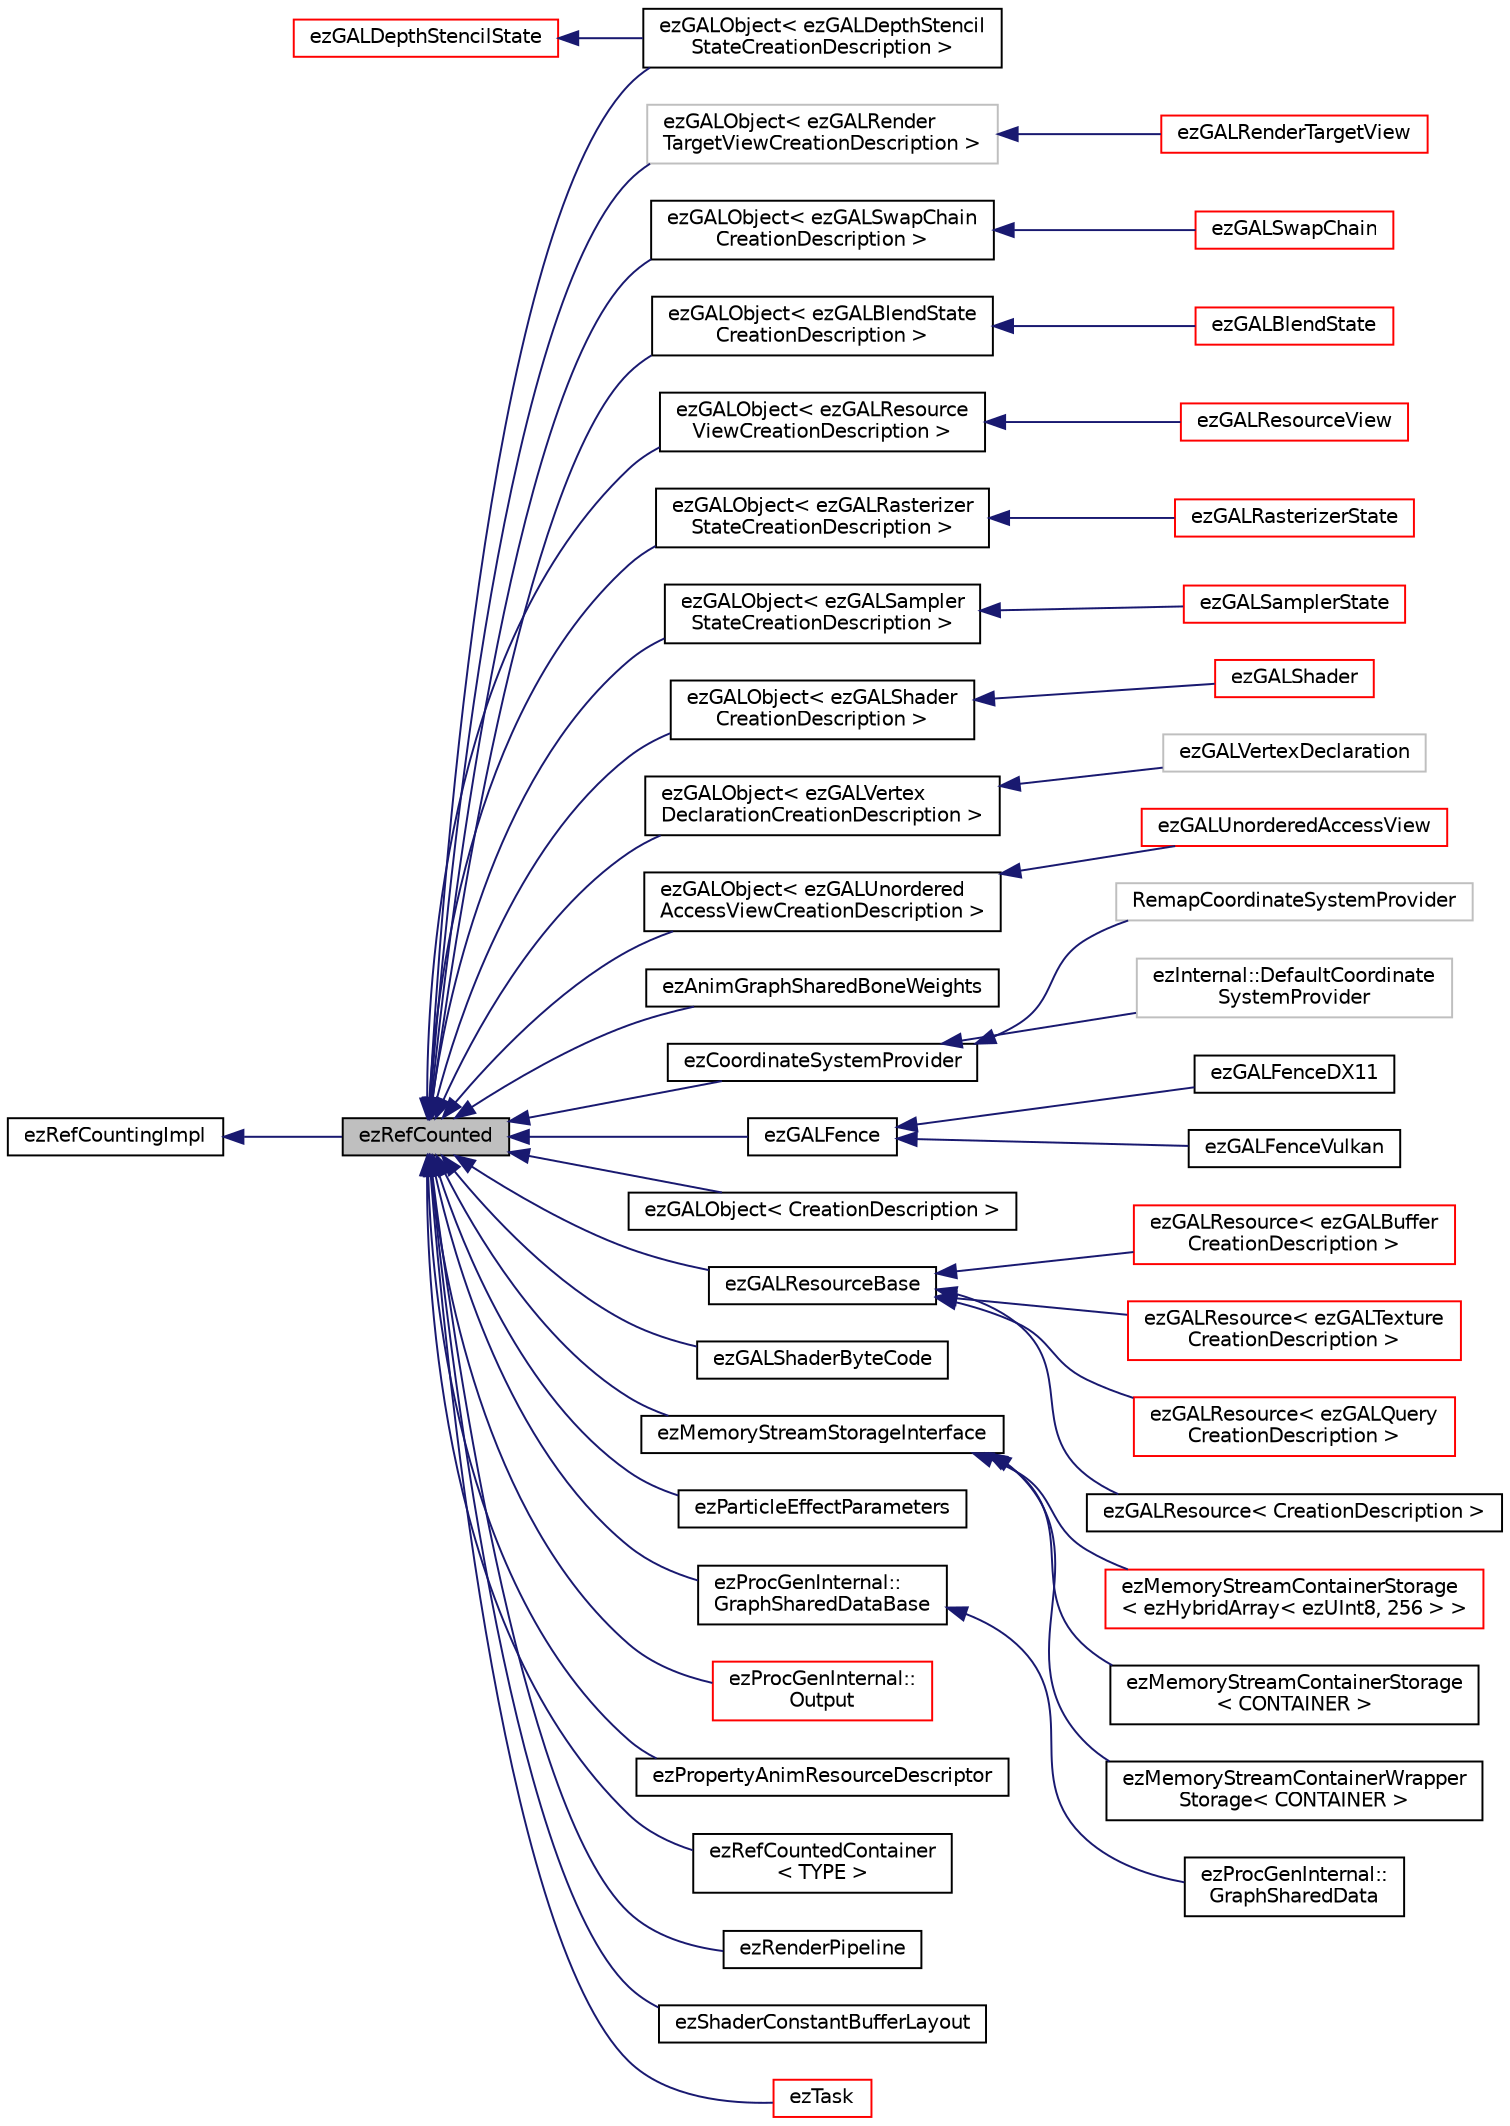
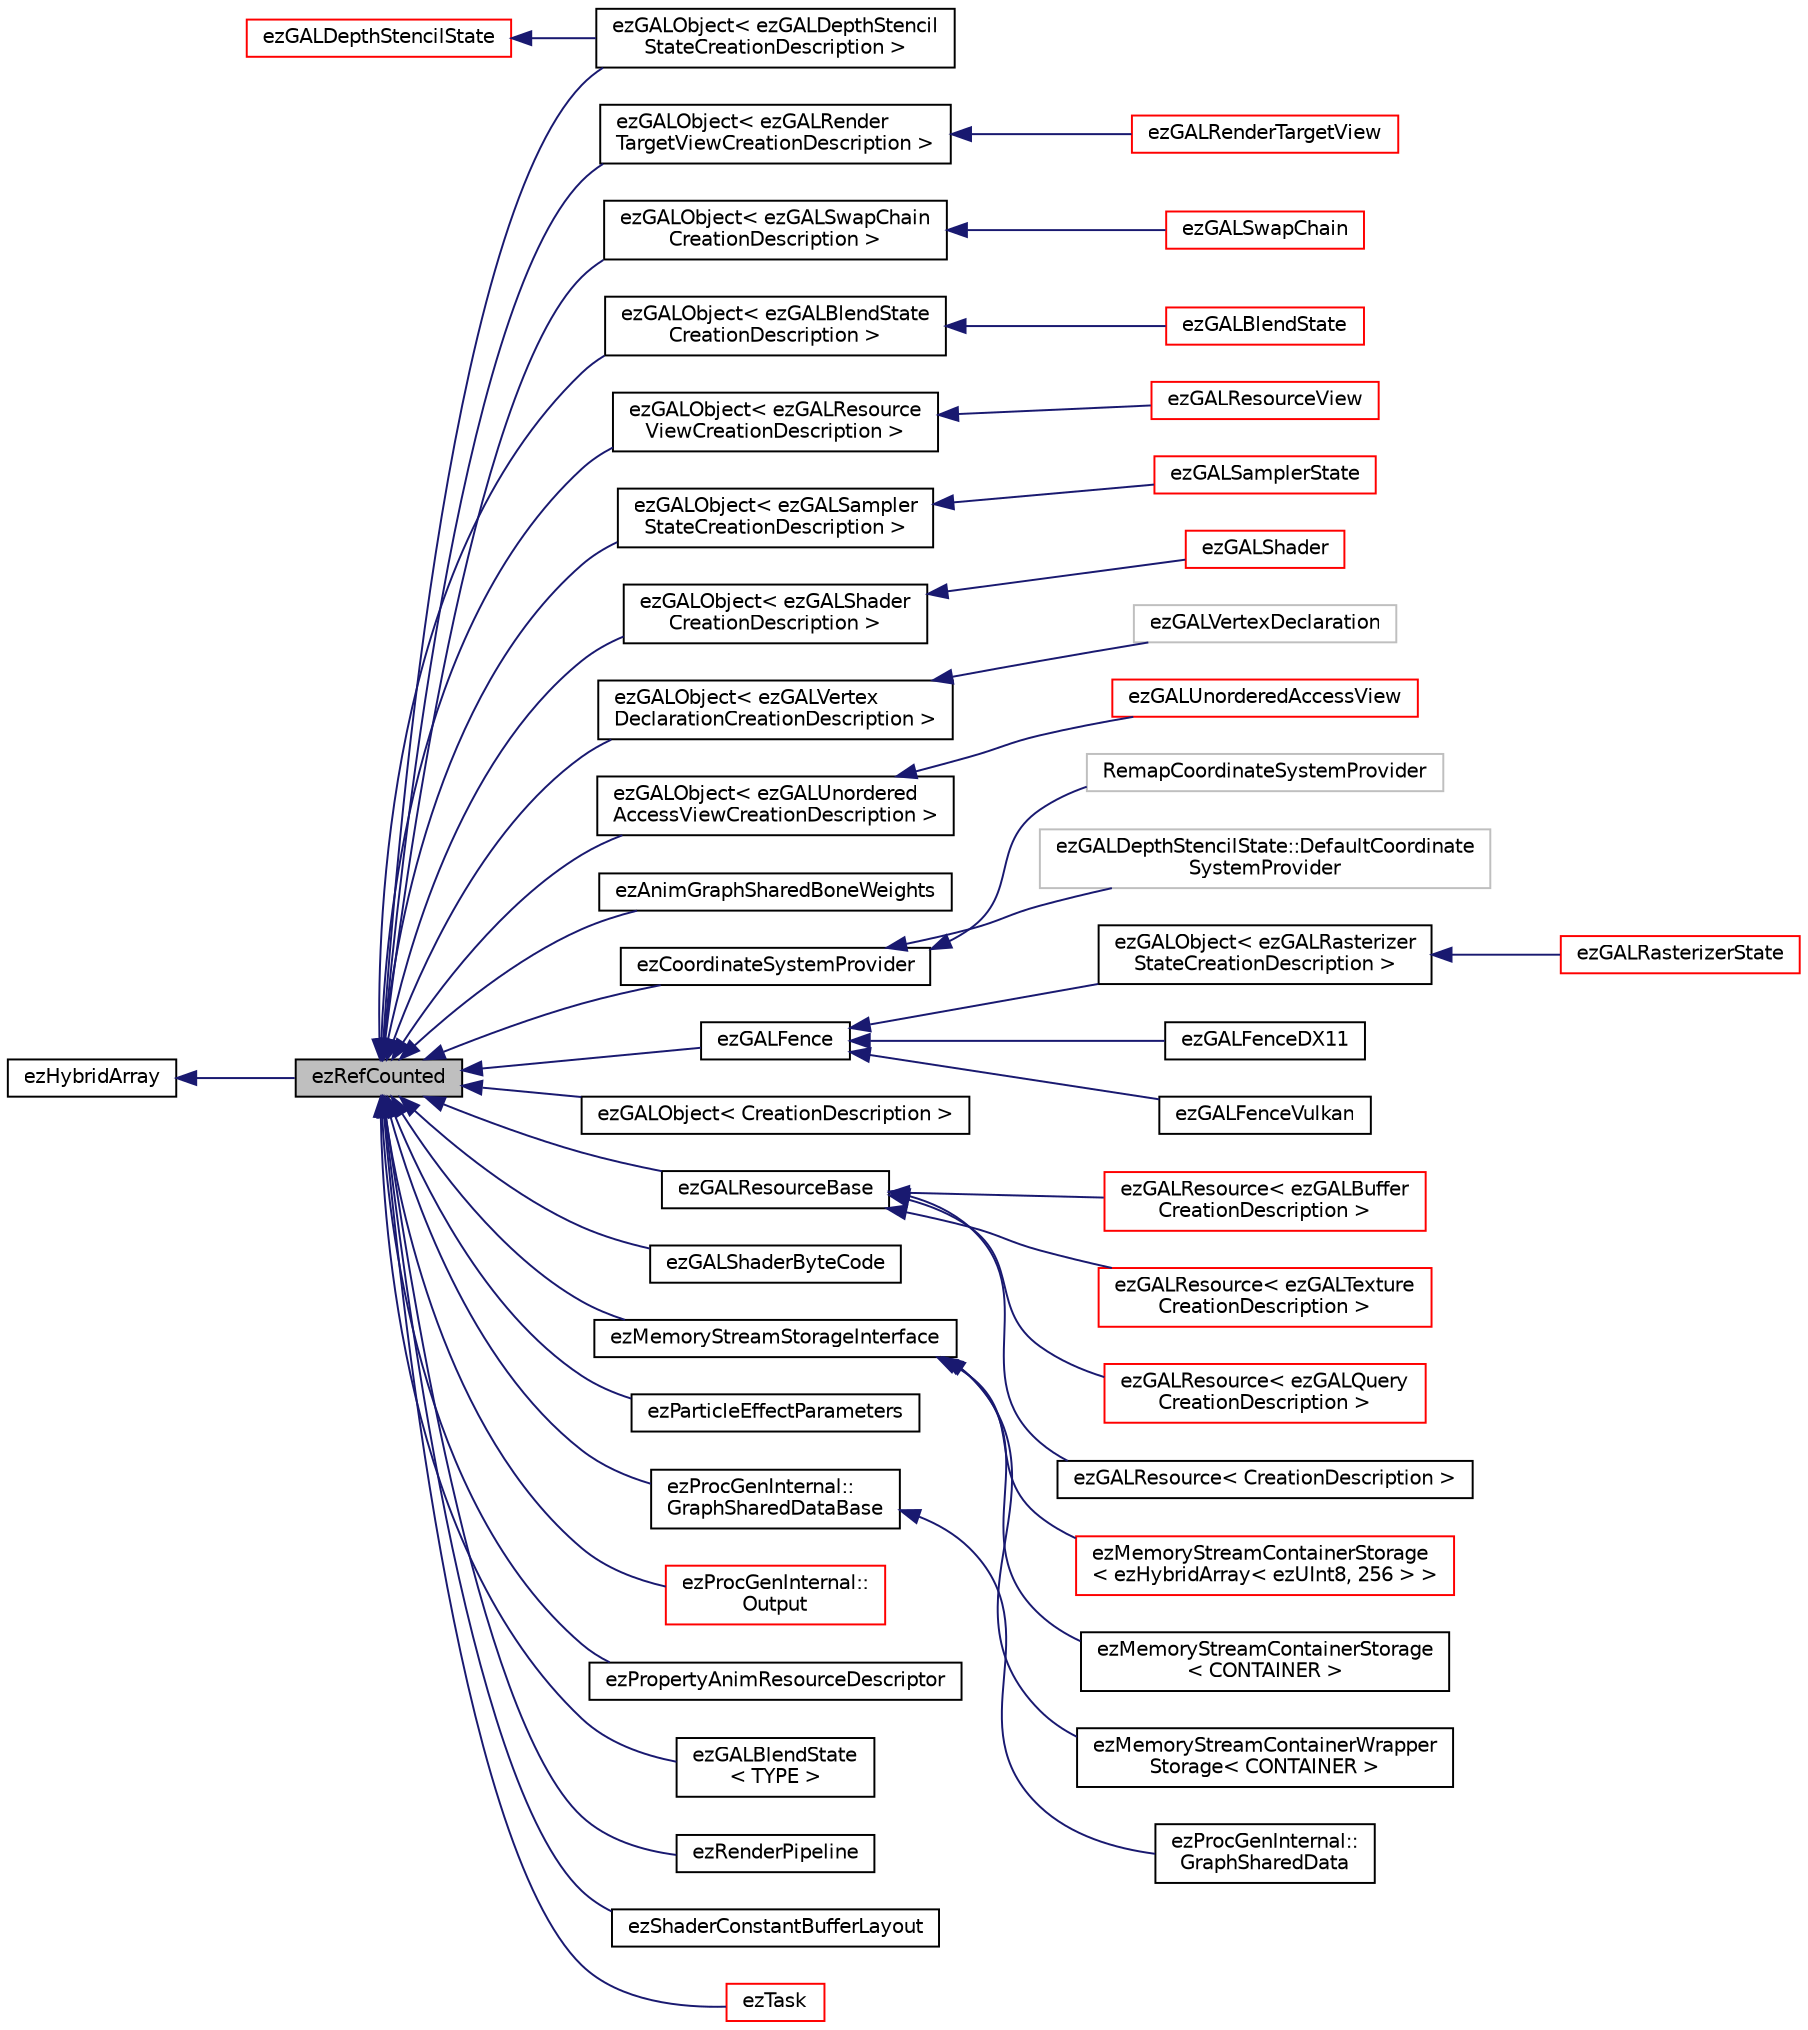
node "ezGALObject< ezGALRender TargetViewCreationDescription >": color grey75 -> black
edge "ezGALObject< ezGALRasterizer StateCreationDescription >" -> "ezRefCounted": now "ezGALObject< ezGALRasterizer StateCreationDescription >" -> "ezGALFence"
node "ezInternal::DefaultCoordinate SystemProvider": label "ezInternal::DefaultCoordinate SystemProvider" -> "ezGALDepthStencilState::DefaultCoordinate SystemProvider"
node "ezRefCountingImpl": label "ezRefCountingImpl" -> "ezHybridArray"
node "ezRefCountedContainer < TYPE >": label "ezRefCountedContainer < TYPE >" -> "ezGALBlendState < TYPE >"
